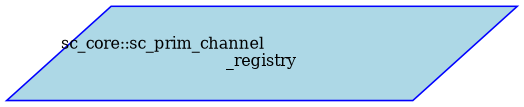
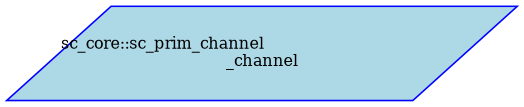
node "sc_core::sc_prim_channel _registry": label "sc_core::sc_prim_channel _registry" -> "sc_core::sc_prim_channel _channel"
